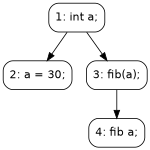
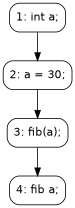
edge "1: int a;" -> "3: fib(a);": now "2: a = 30;" -> "3: fib(a);"
